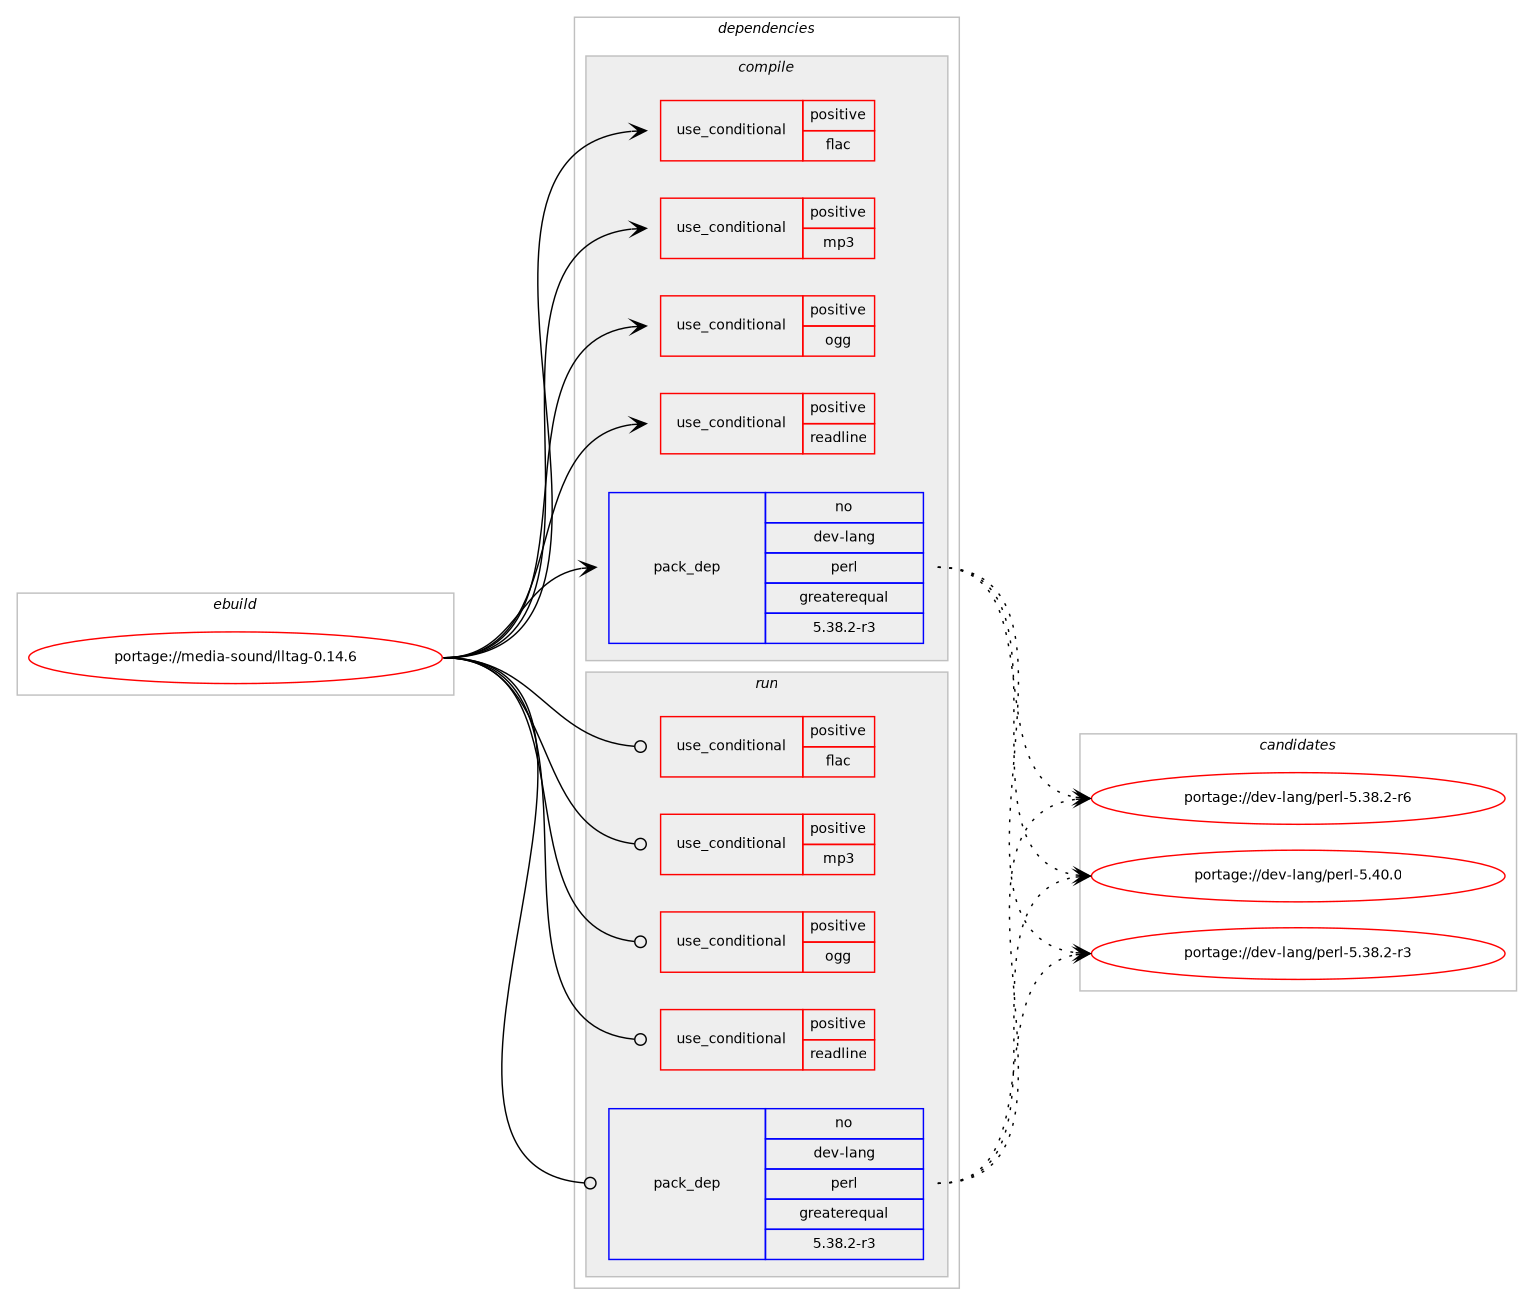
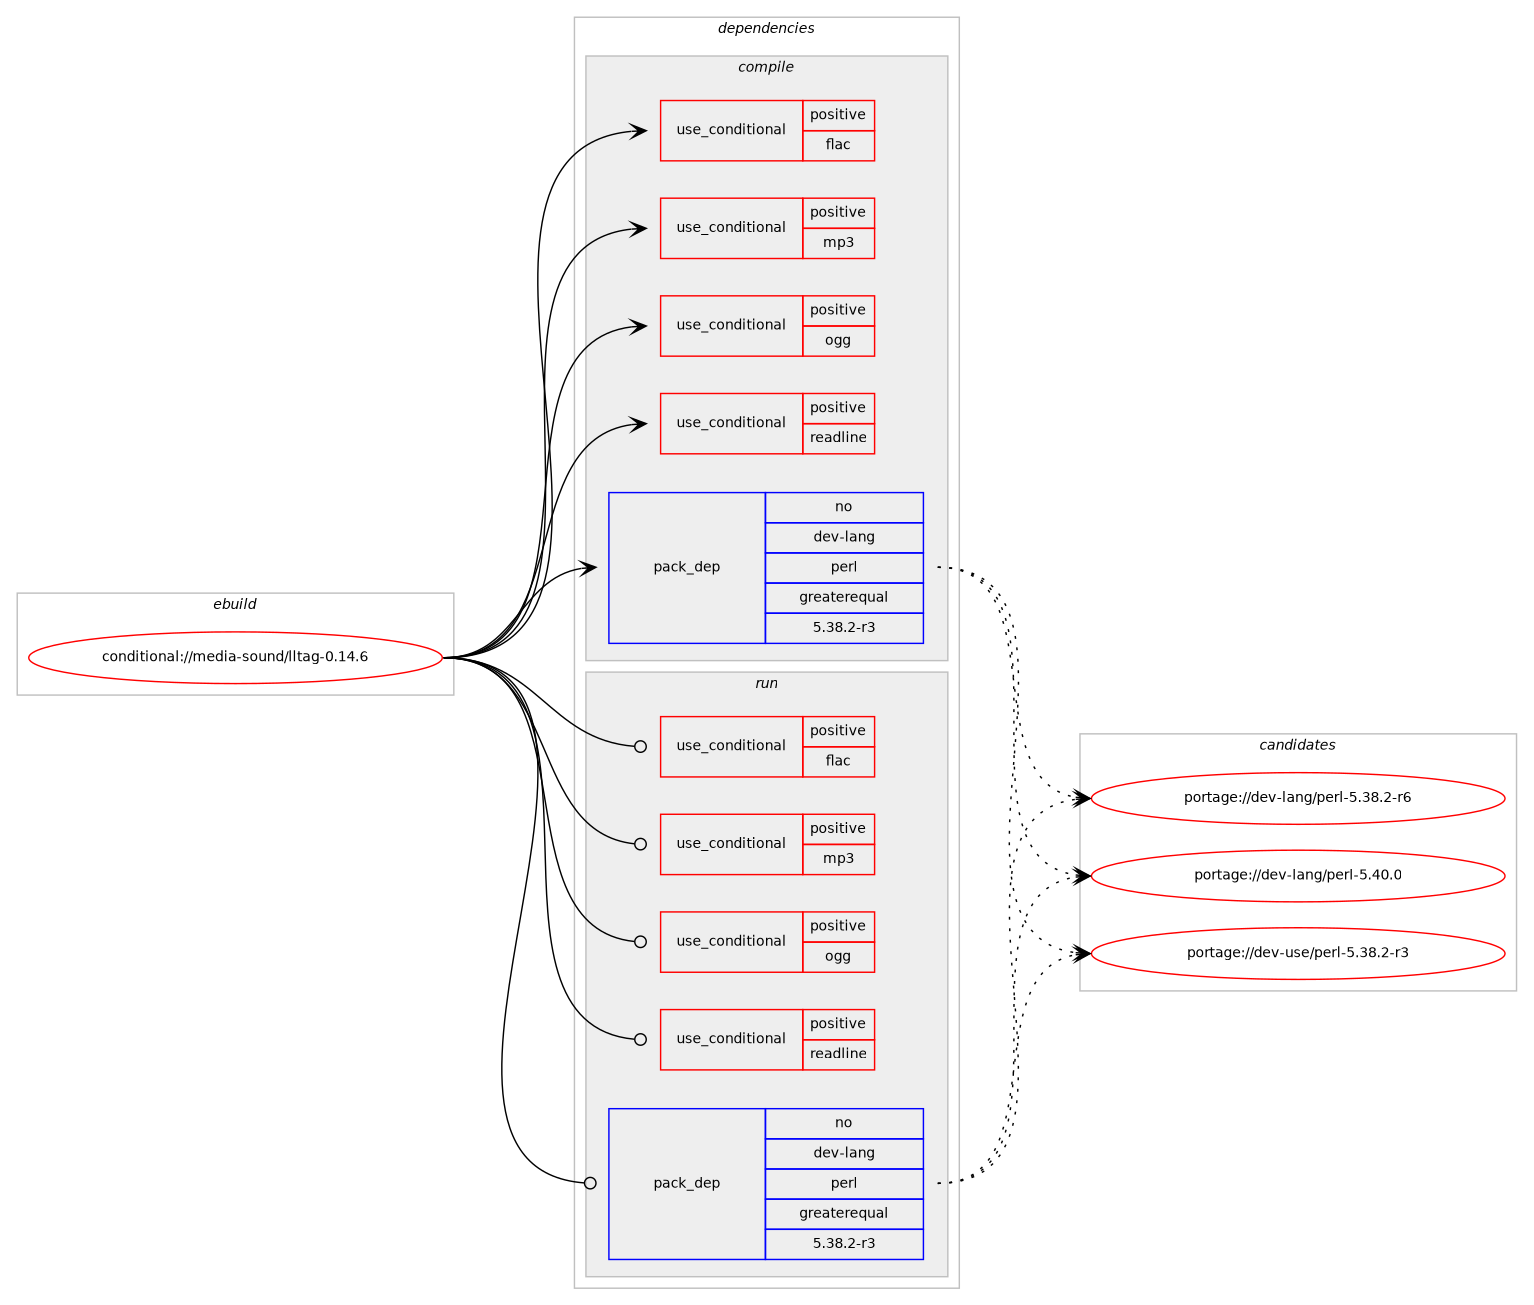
node "portage://media-sound/lltag-0.14.6": label "portage://media-sound/lltag-0.14.6" -> "conditional://media-sound/lltag-0.14.6"
node "portage://dev-lang/perl-5.38.2-r3": label "portage://dev-lang/perl-5.38.2-r3" -> "portage://dev-use/perl-5.38.2-r3"
